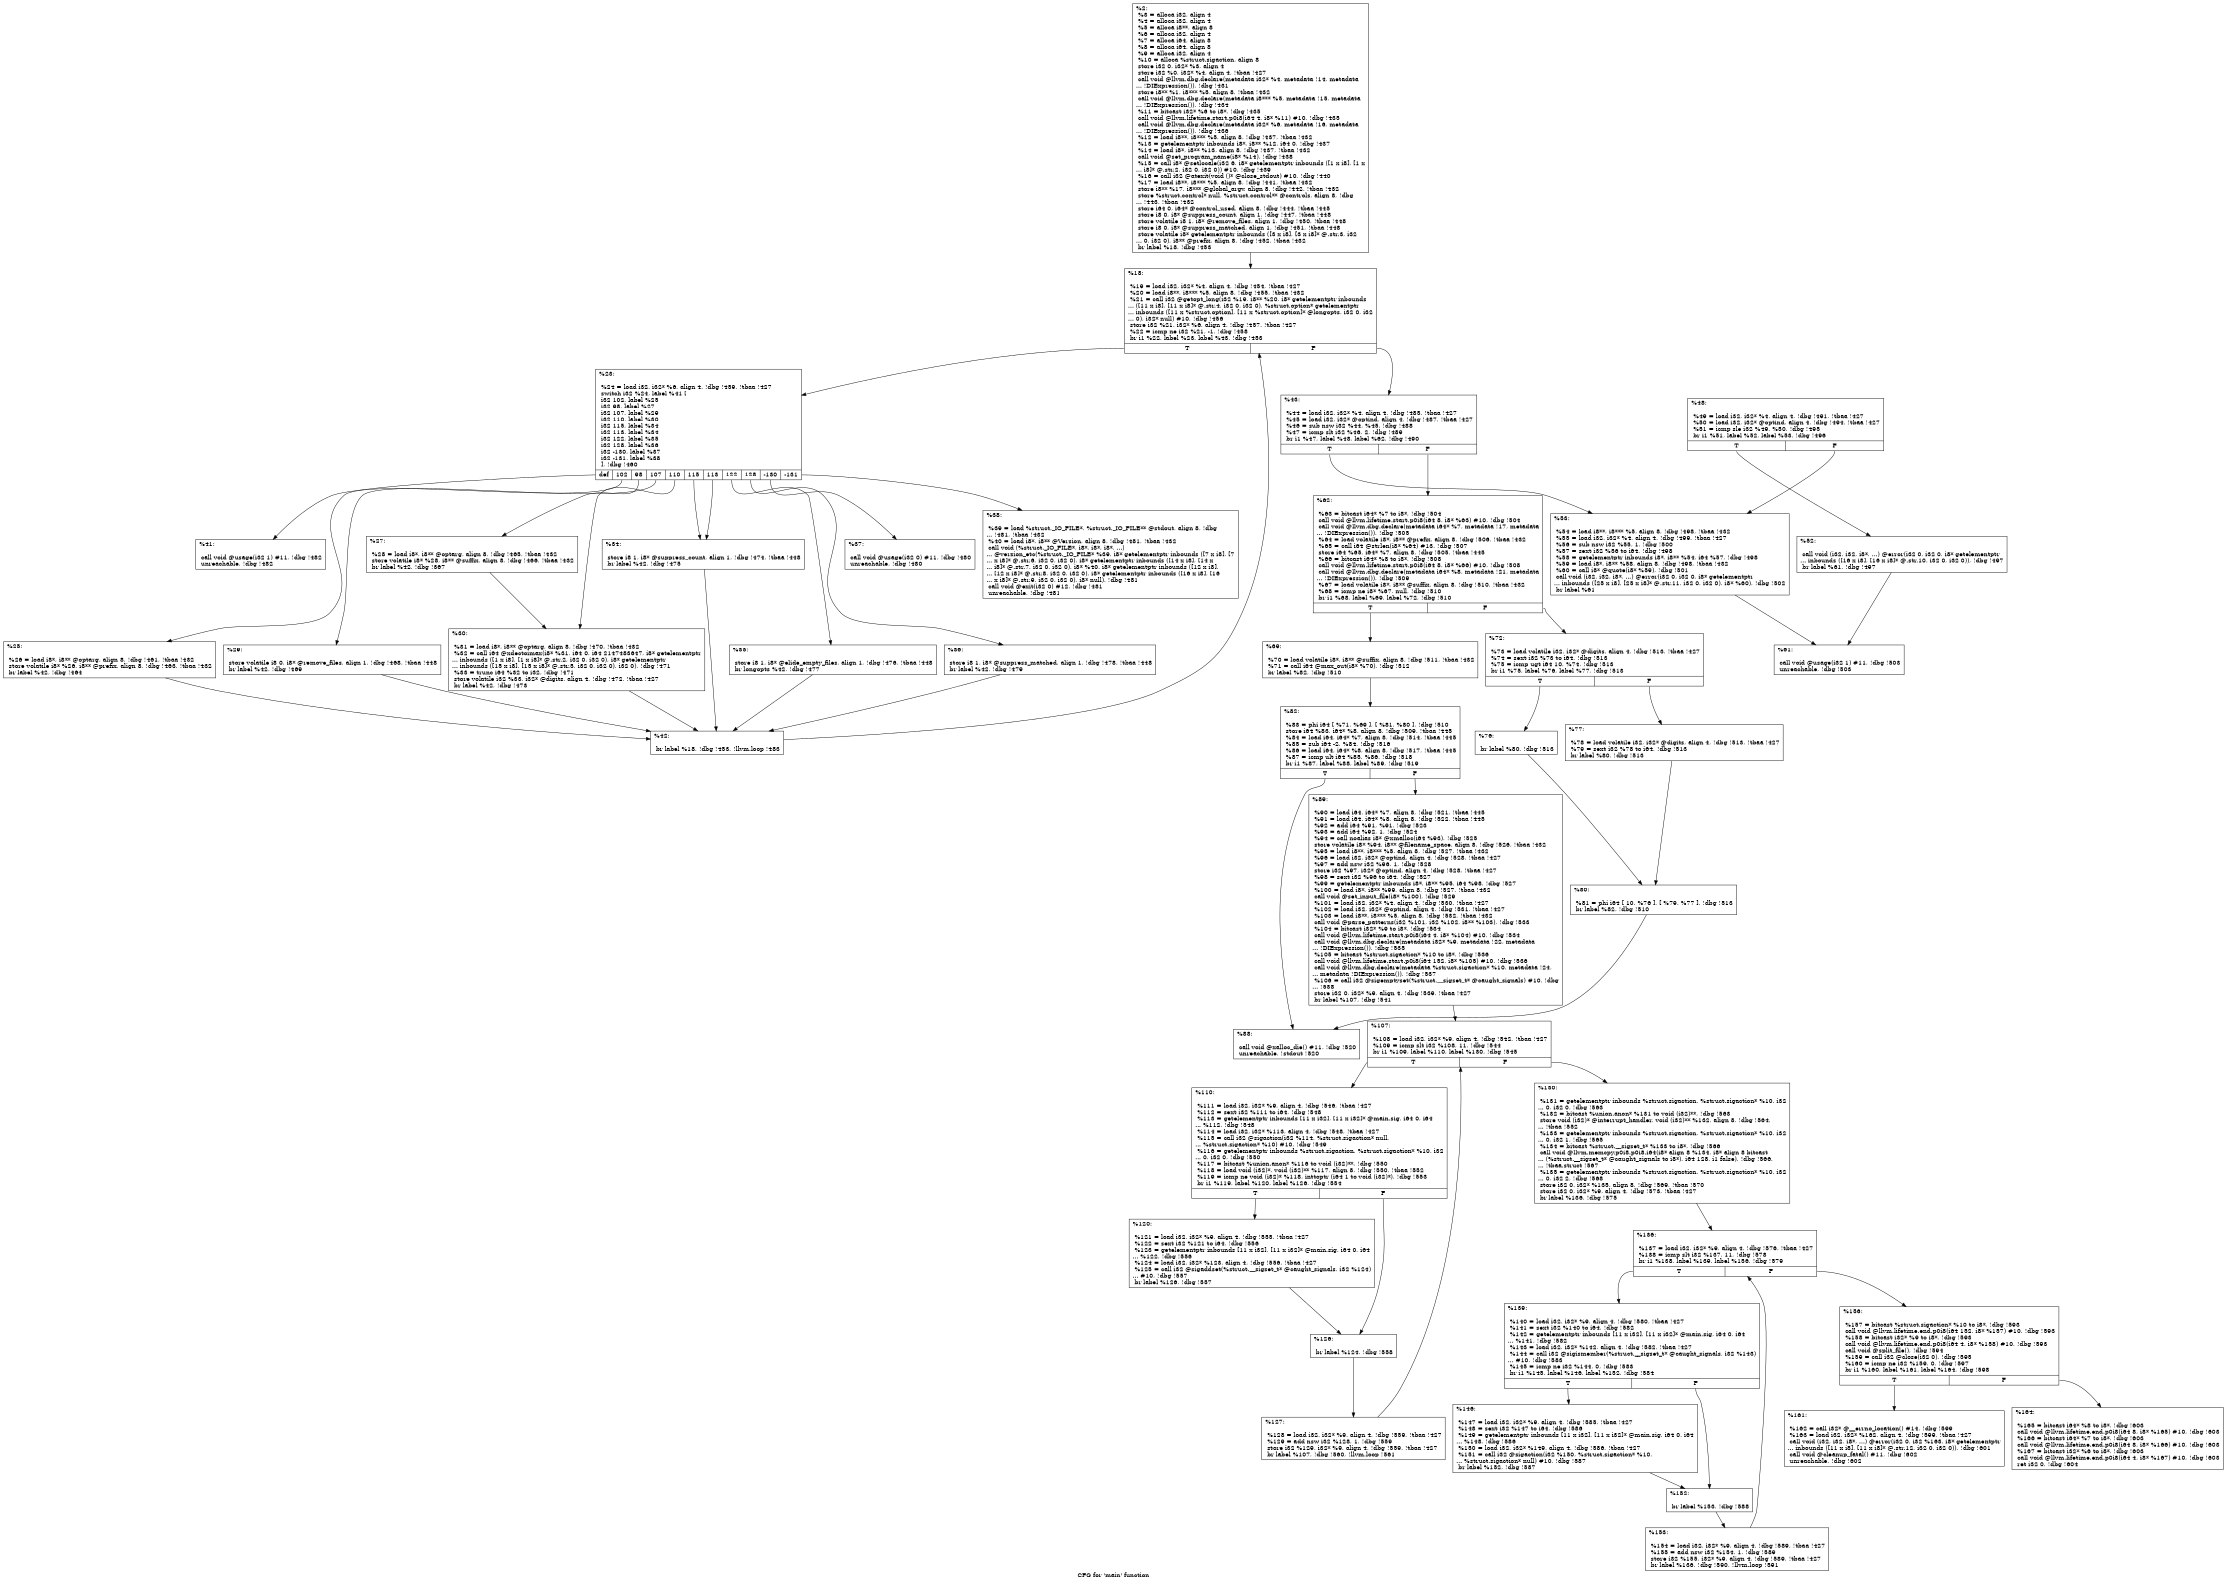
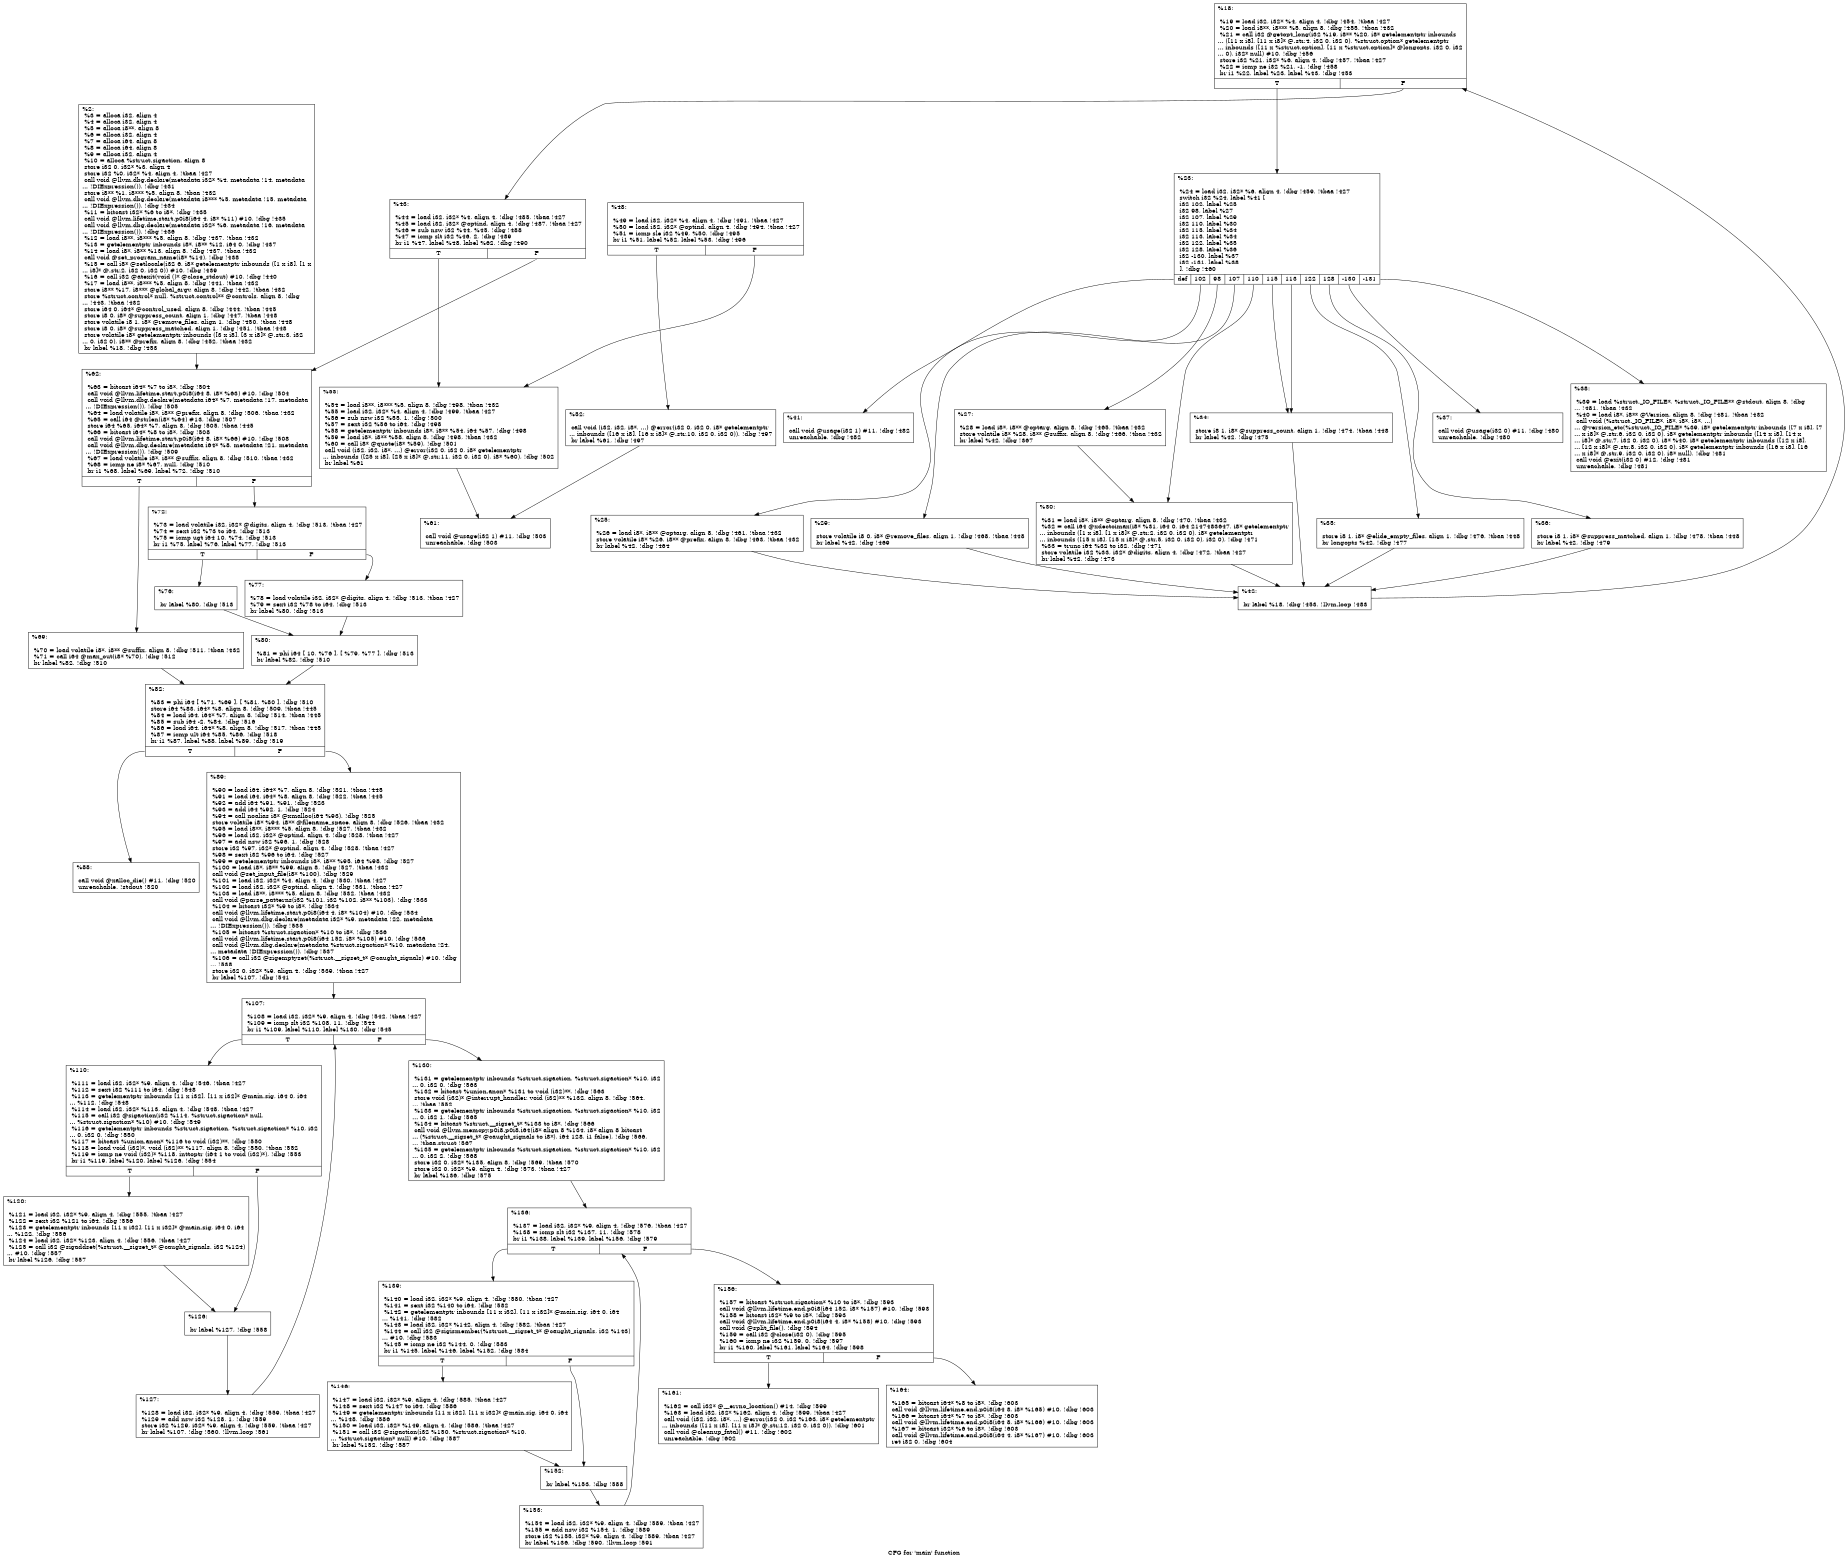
edge "%2:" -> "%18:": now "%2:" -> "%62:"
edge "%80:" -> "%88:": now "%80:" -> "%82:"
node "%126:": text "br label %124, !dbg !558" -> "br label %127, !dbg !558"
